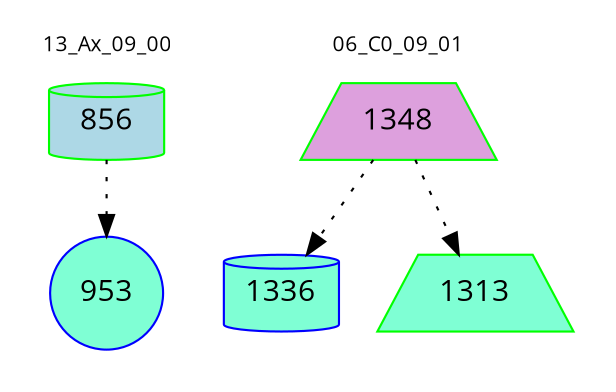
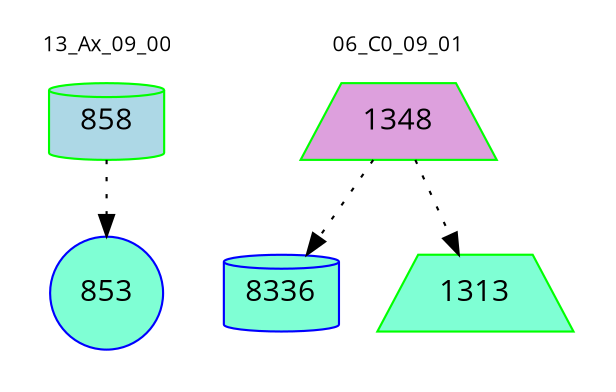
node "856": label "856" -> "858"
node "953": label "953" -> "853"
node "1336": label "1336" -> "8336"
